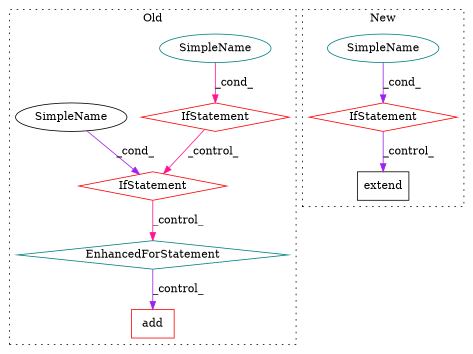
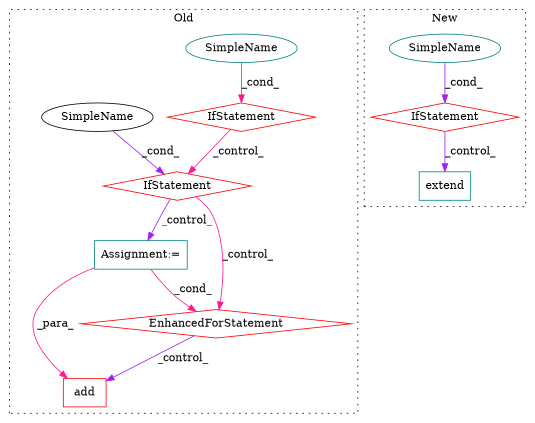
node "extend": color black -> teal
node "Assignment:=": added
node "EnhancedForStatement": color teal -> red
